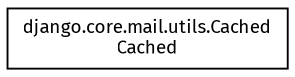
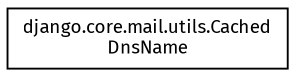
node "django.core.mail.utils.Cached Cached": label "django.core.mail.utils.Cached Cached" -> "django.core.mail.utils.Cached DnsName"
